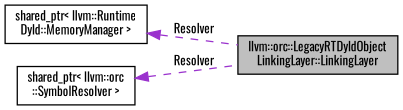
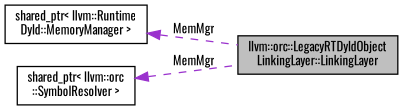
edge "llvm::orc::LegacyRTDyldObject LinkingLayer::LinkingLayer" -> "shared_ptr< llvm::Runtime Dyld::MemoryManager >": label " Resolver" -> " MemMgr"
edge "llvm::orc::LegacyRTDyldObject LinkingLayer::LinkingLayer" -> "shared_ptr< llvm::orc ::SymbolResolver >": label " Resolver" -> " MemMgr"
